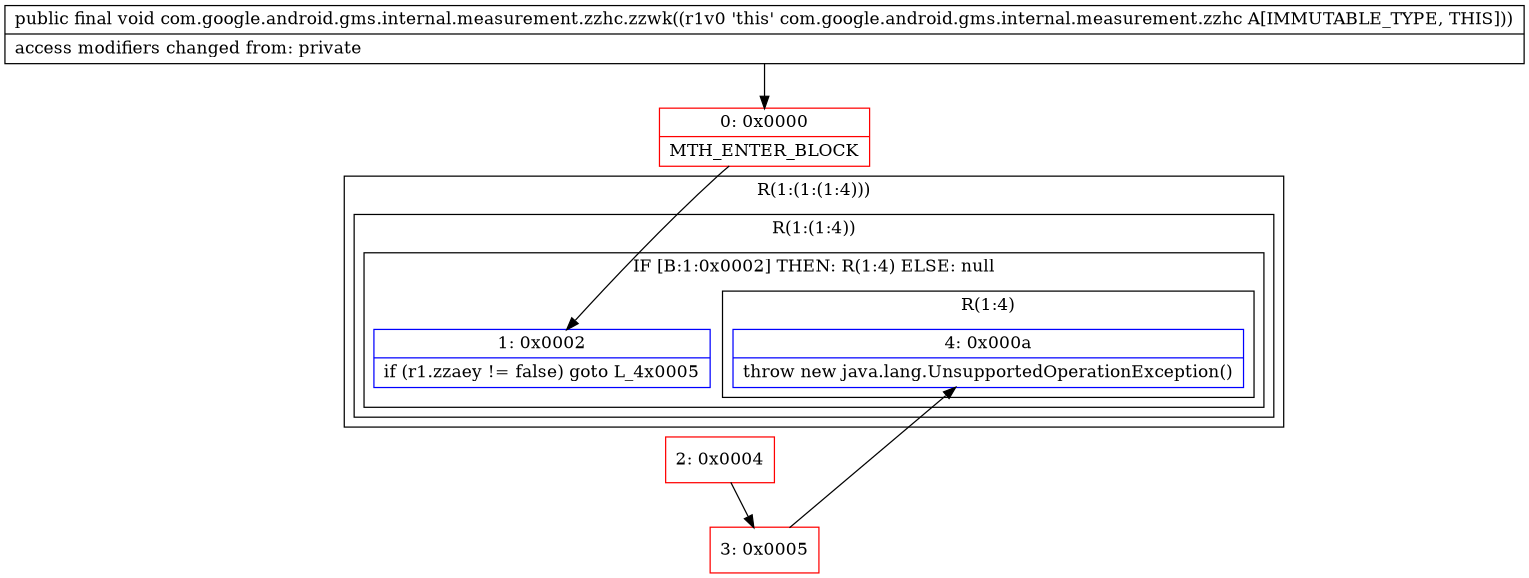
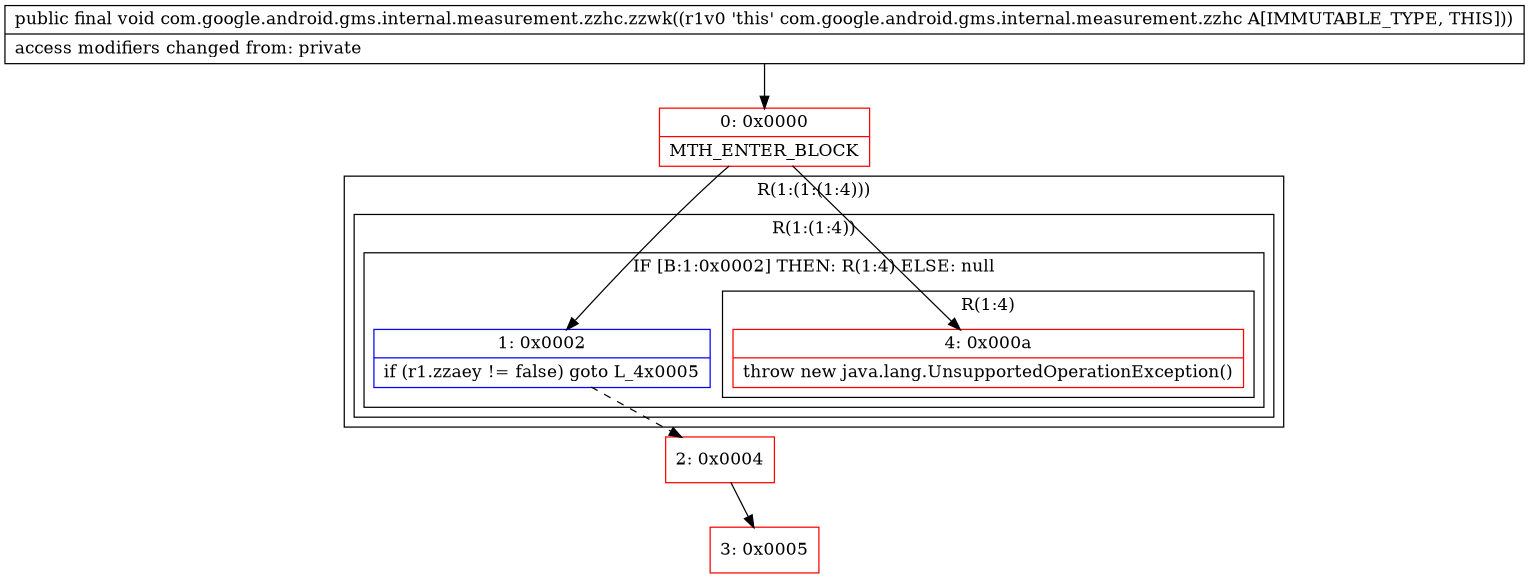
node "4: 0x000a": color blue -> red
edge "1: 0x0002" -> "2: 0x0004": added
edge "3: 0x0005" -> "4: 0x000a": now "0: 0x0000" -> "4: 0x000a"
